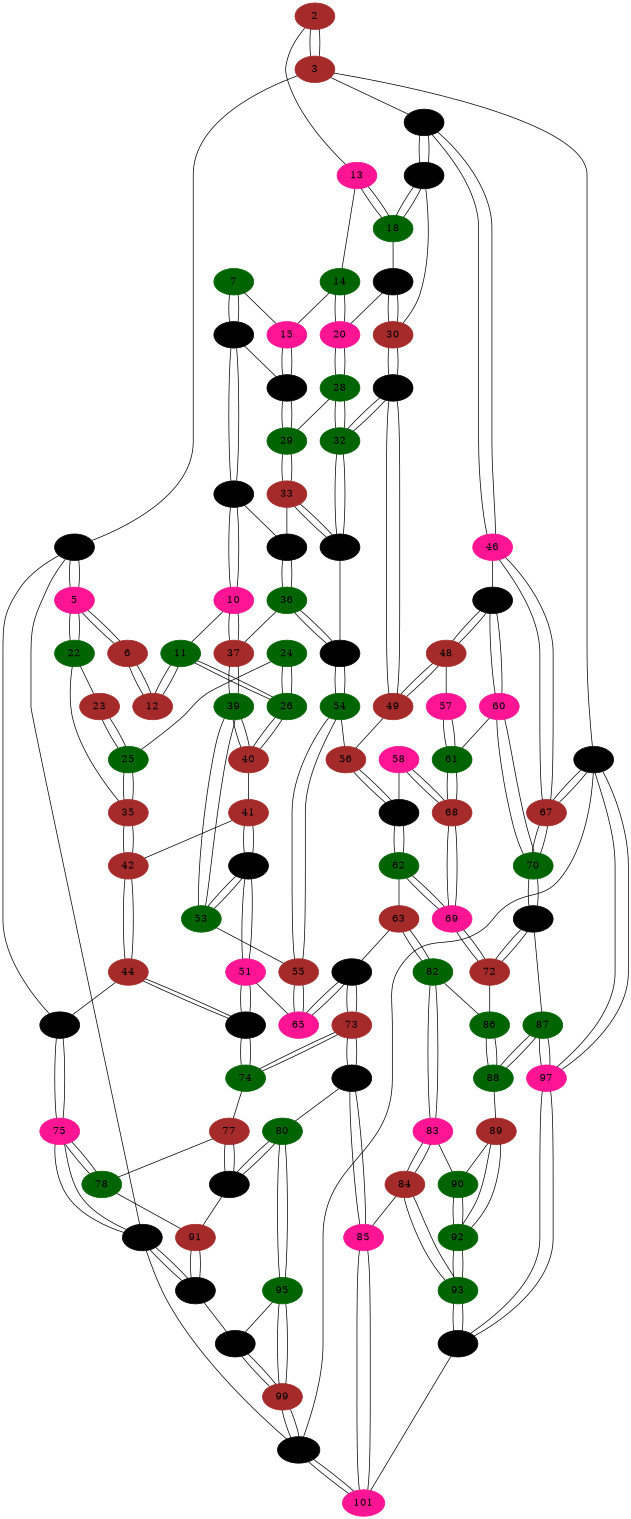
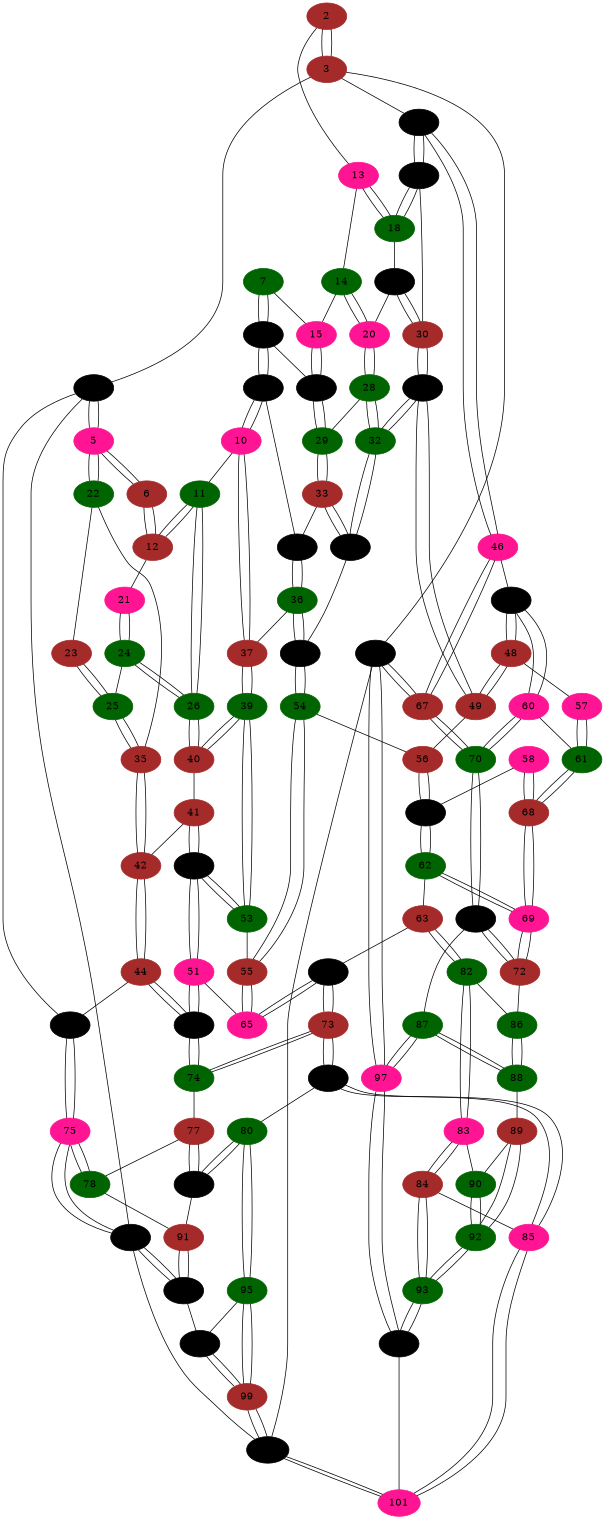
node "21": added
